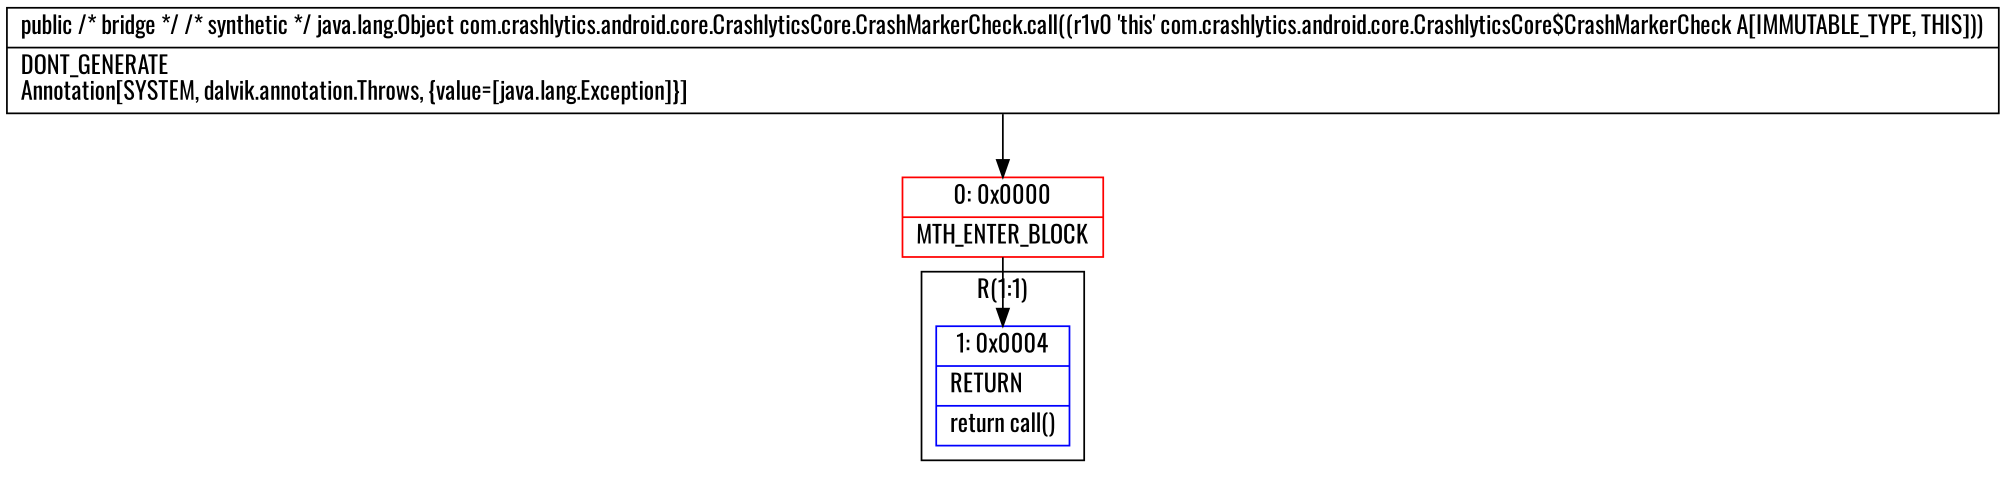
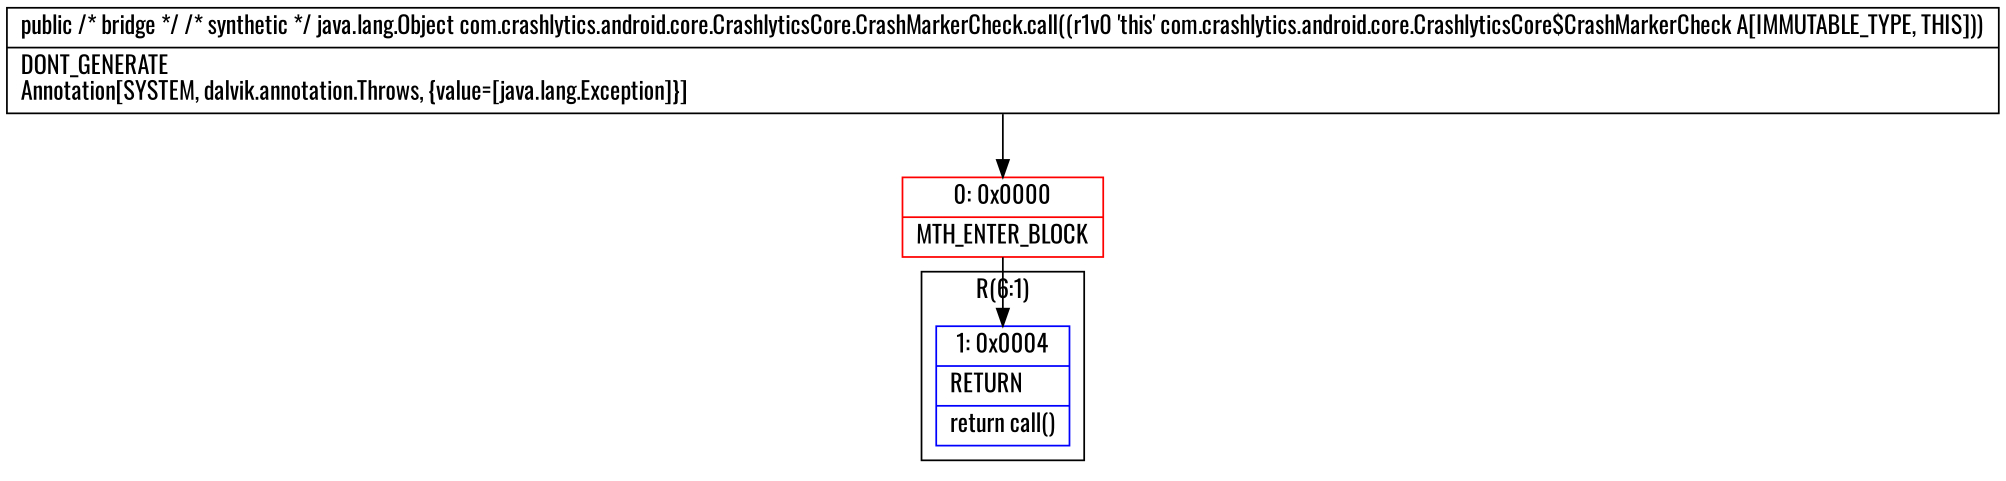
cluster "R(1:1)": label "R(1:1)" -> "R(6:1)"
